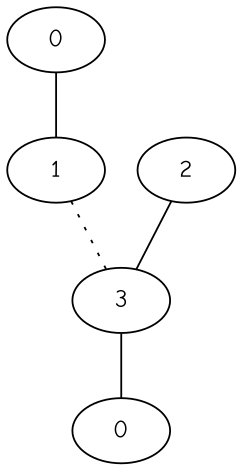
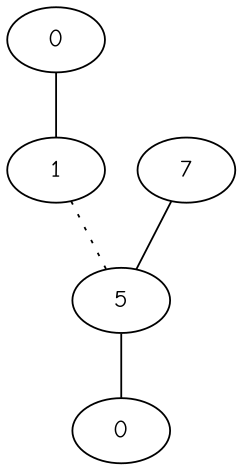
node "2": label "2" -> "7"
node "3": label "3" -> "5"
